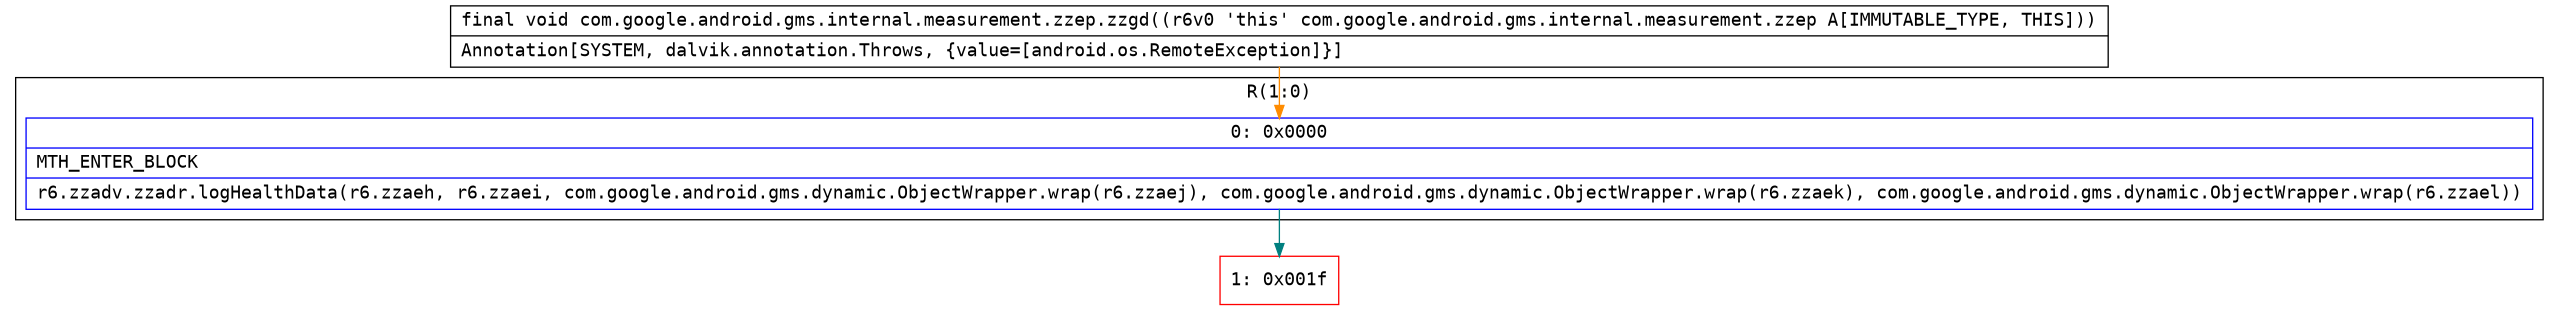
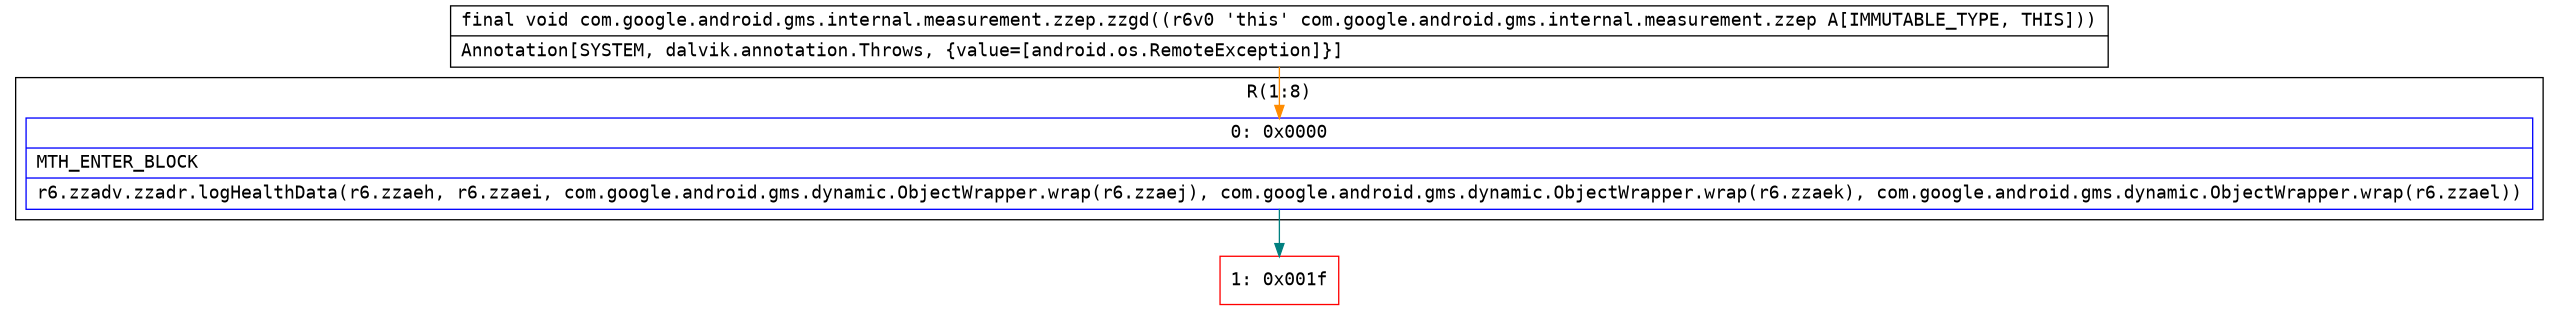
cluster "R(1:0)": label "R(1:0)" -> "R(1:8)"
